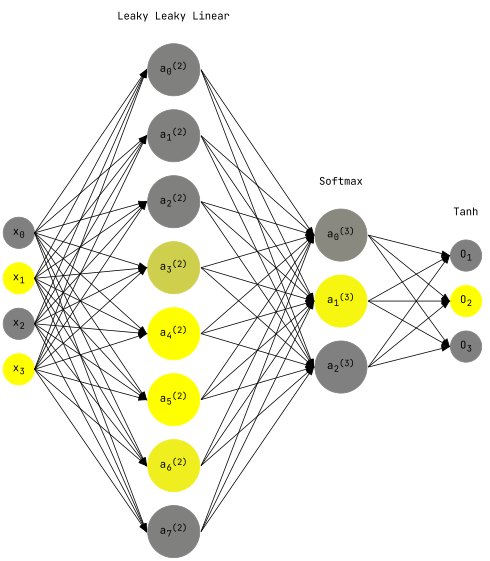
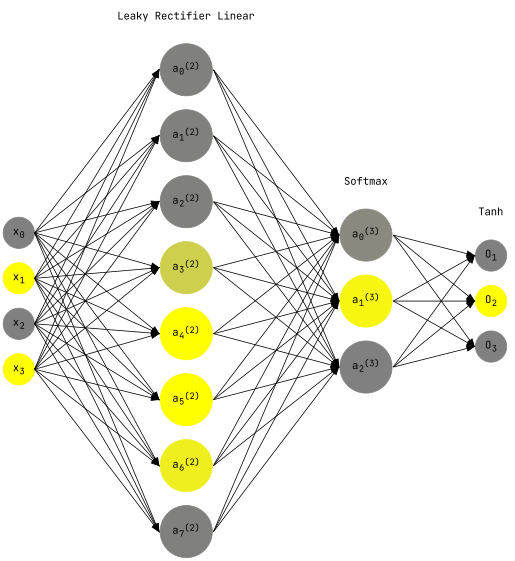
node "Leaky Leaky Linear": label "Leaky Leaky Linear" -> "Leaky Rectifier Linear"
